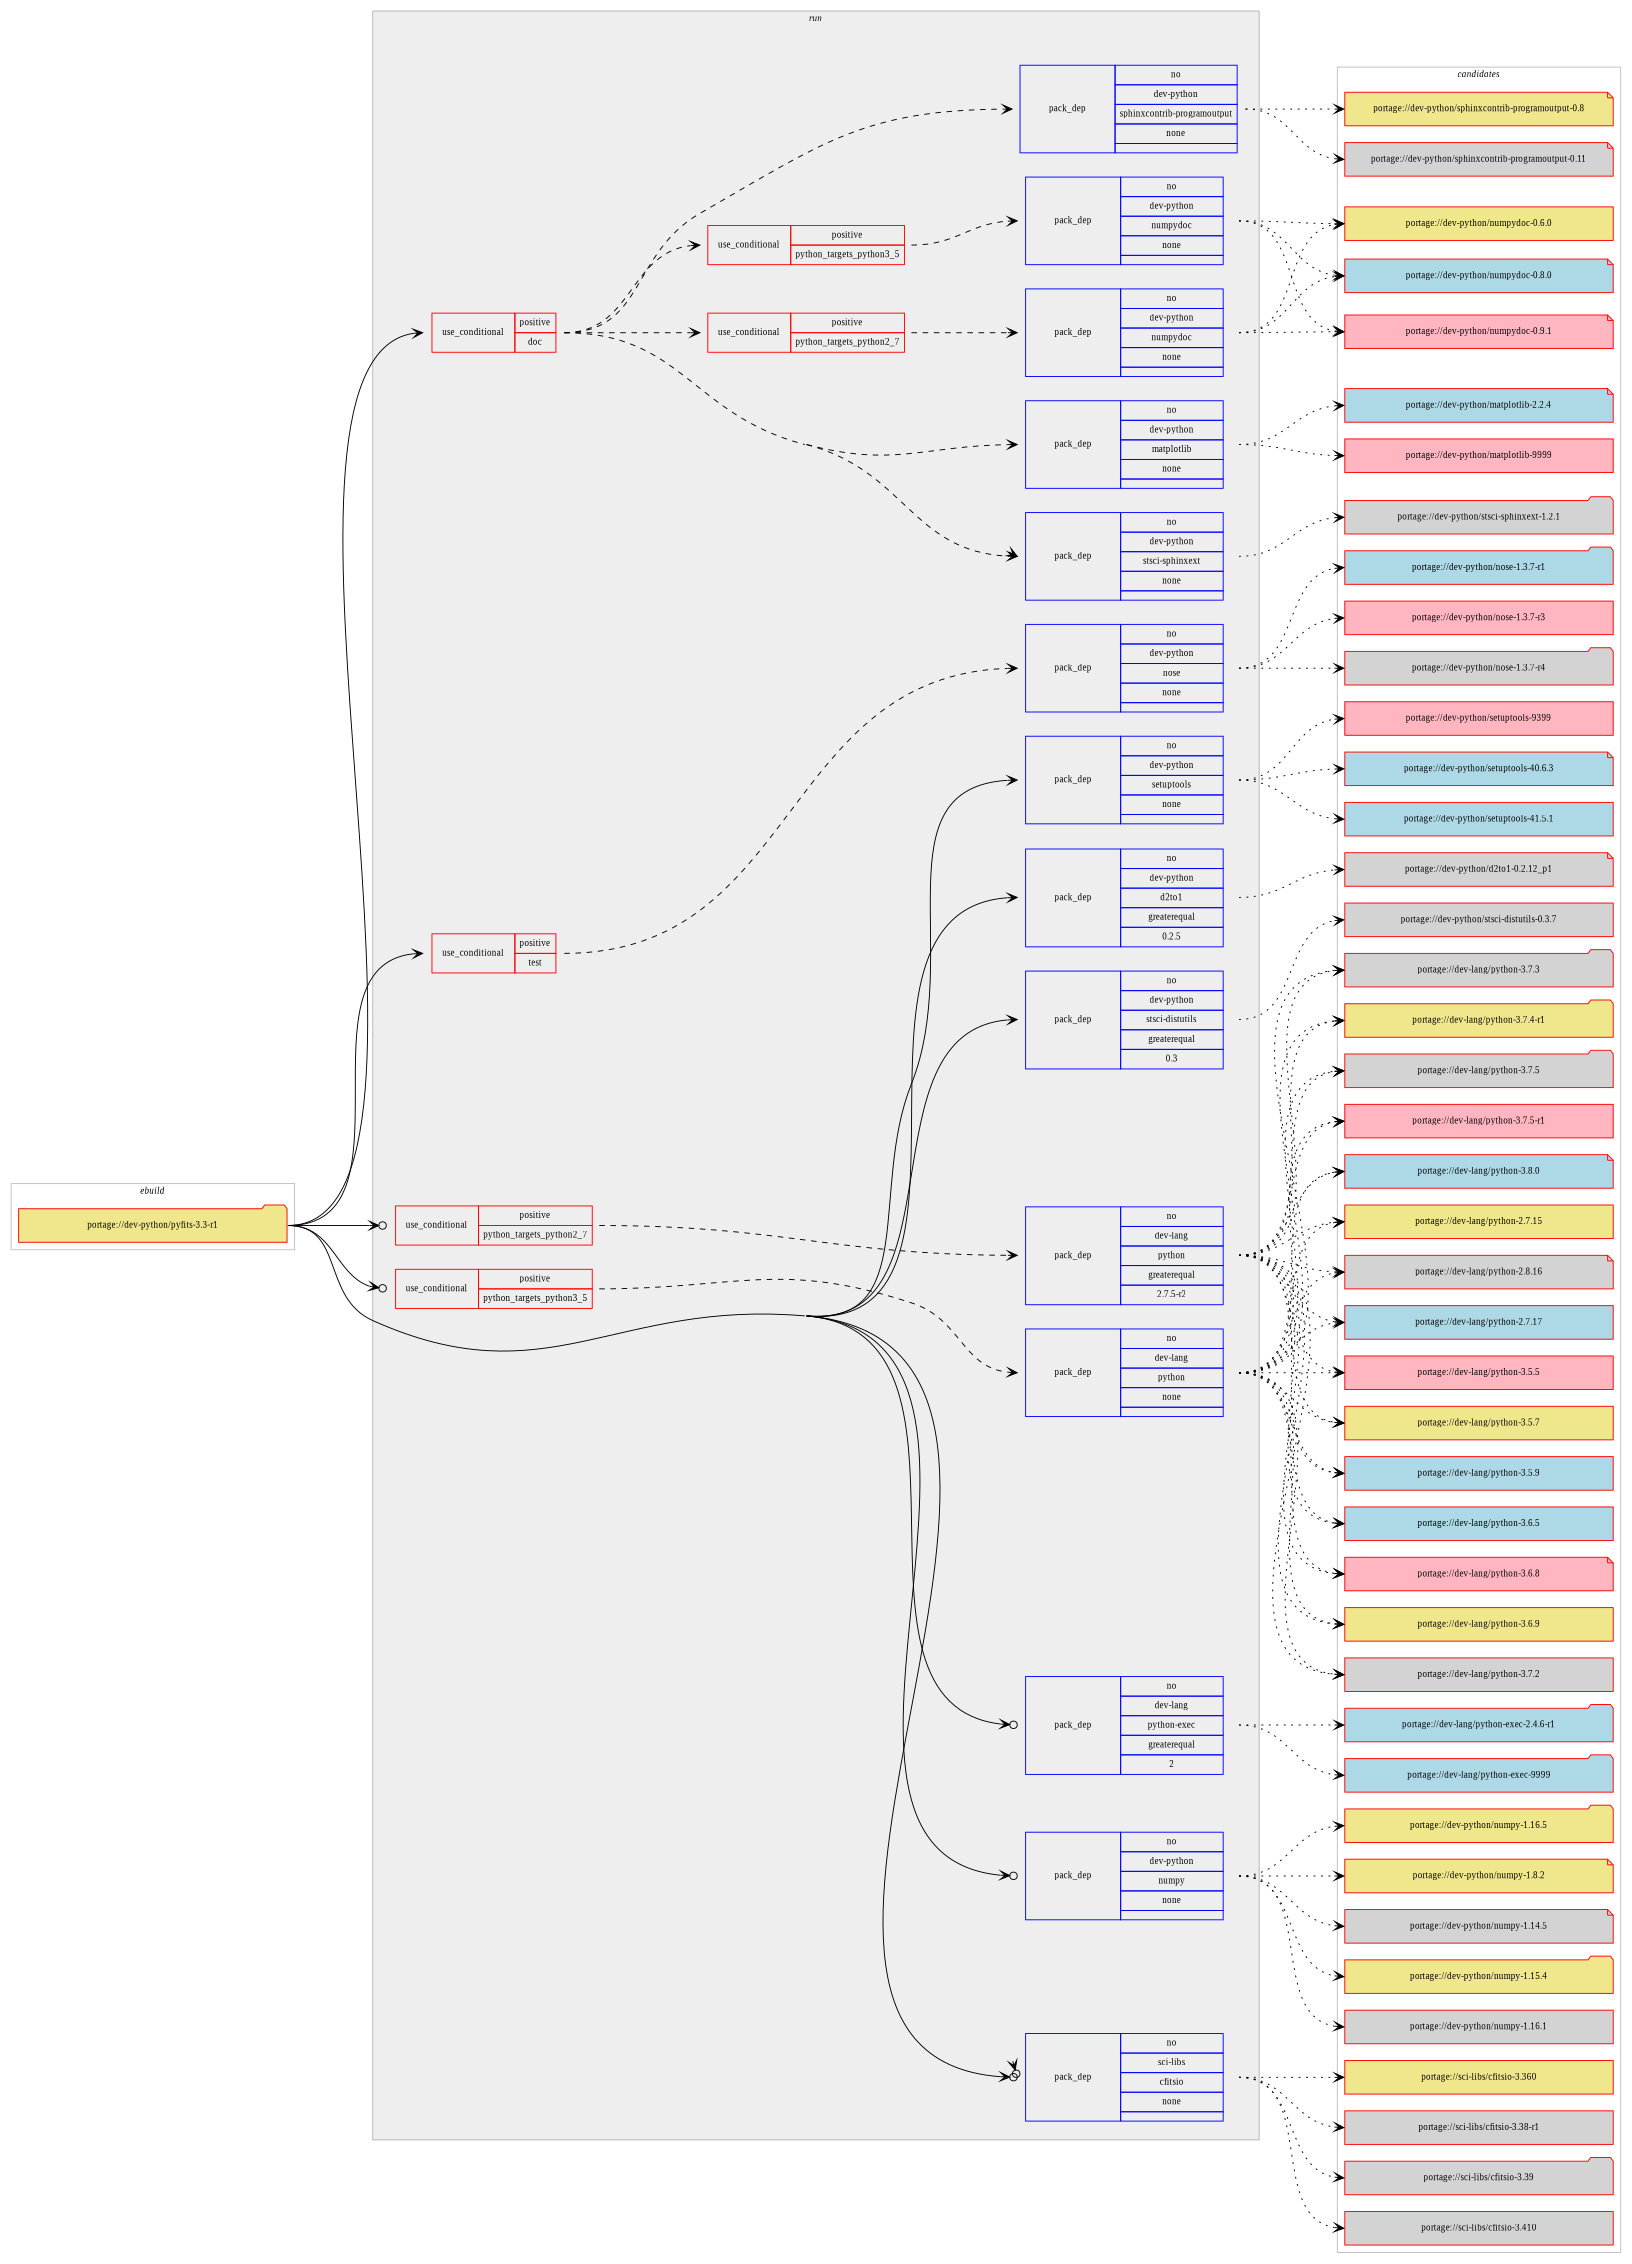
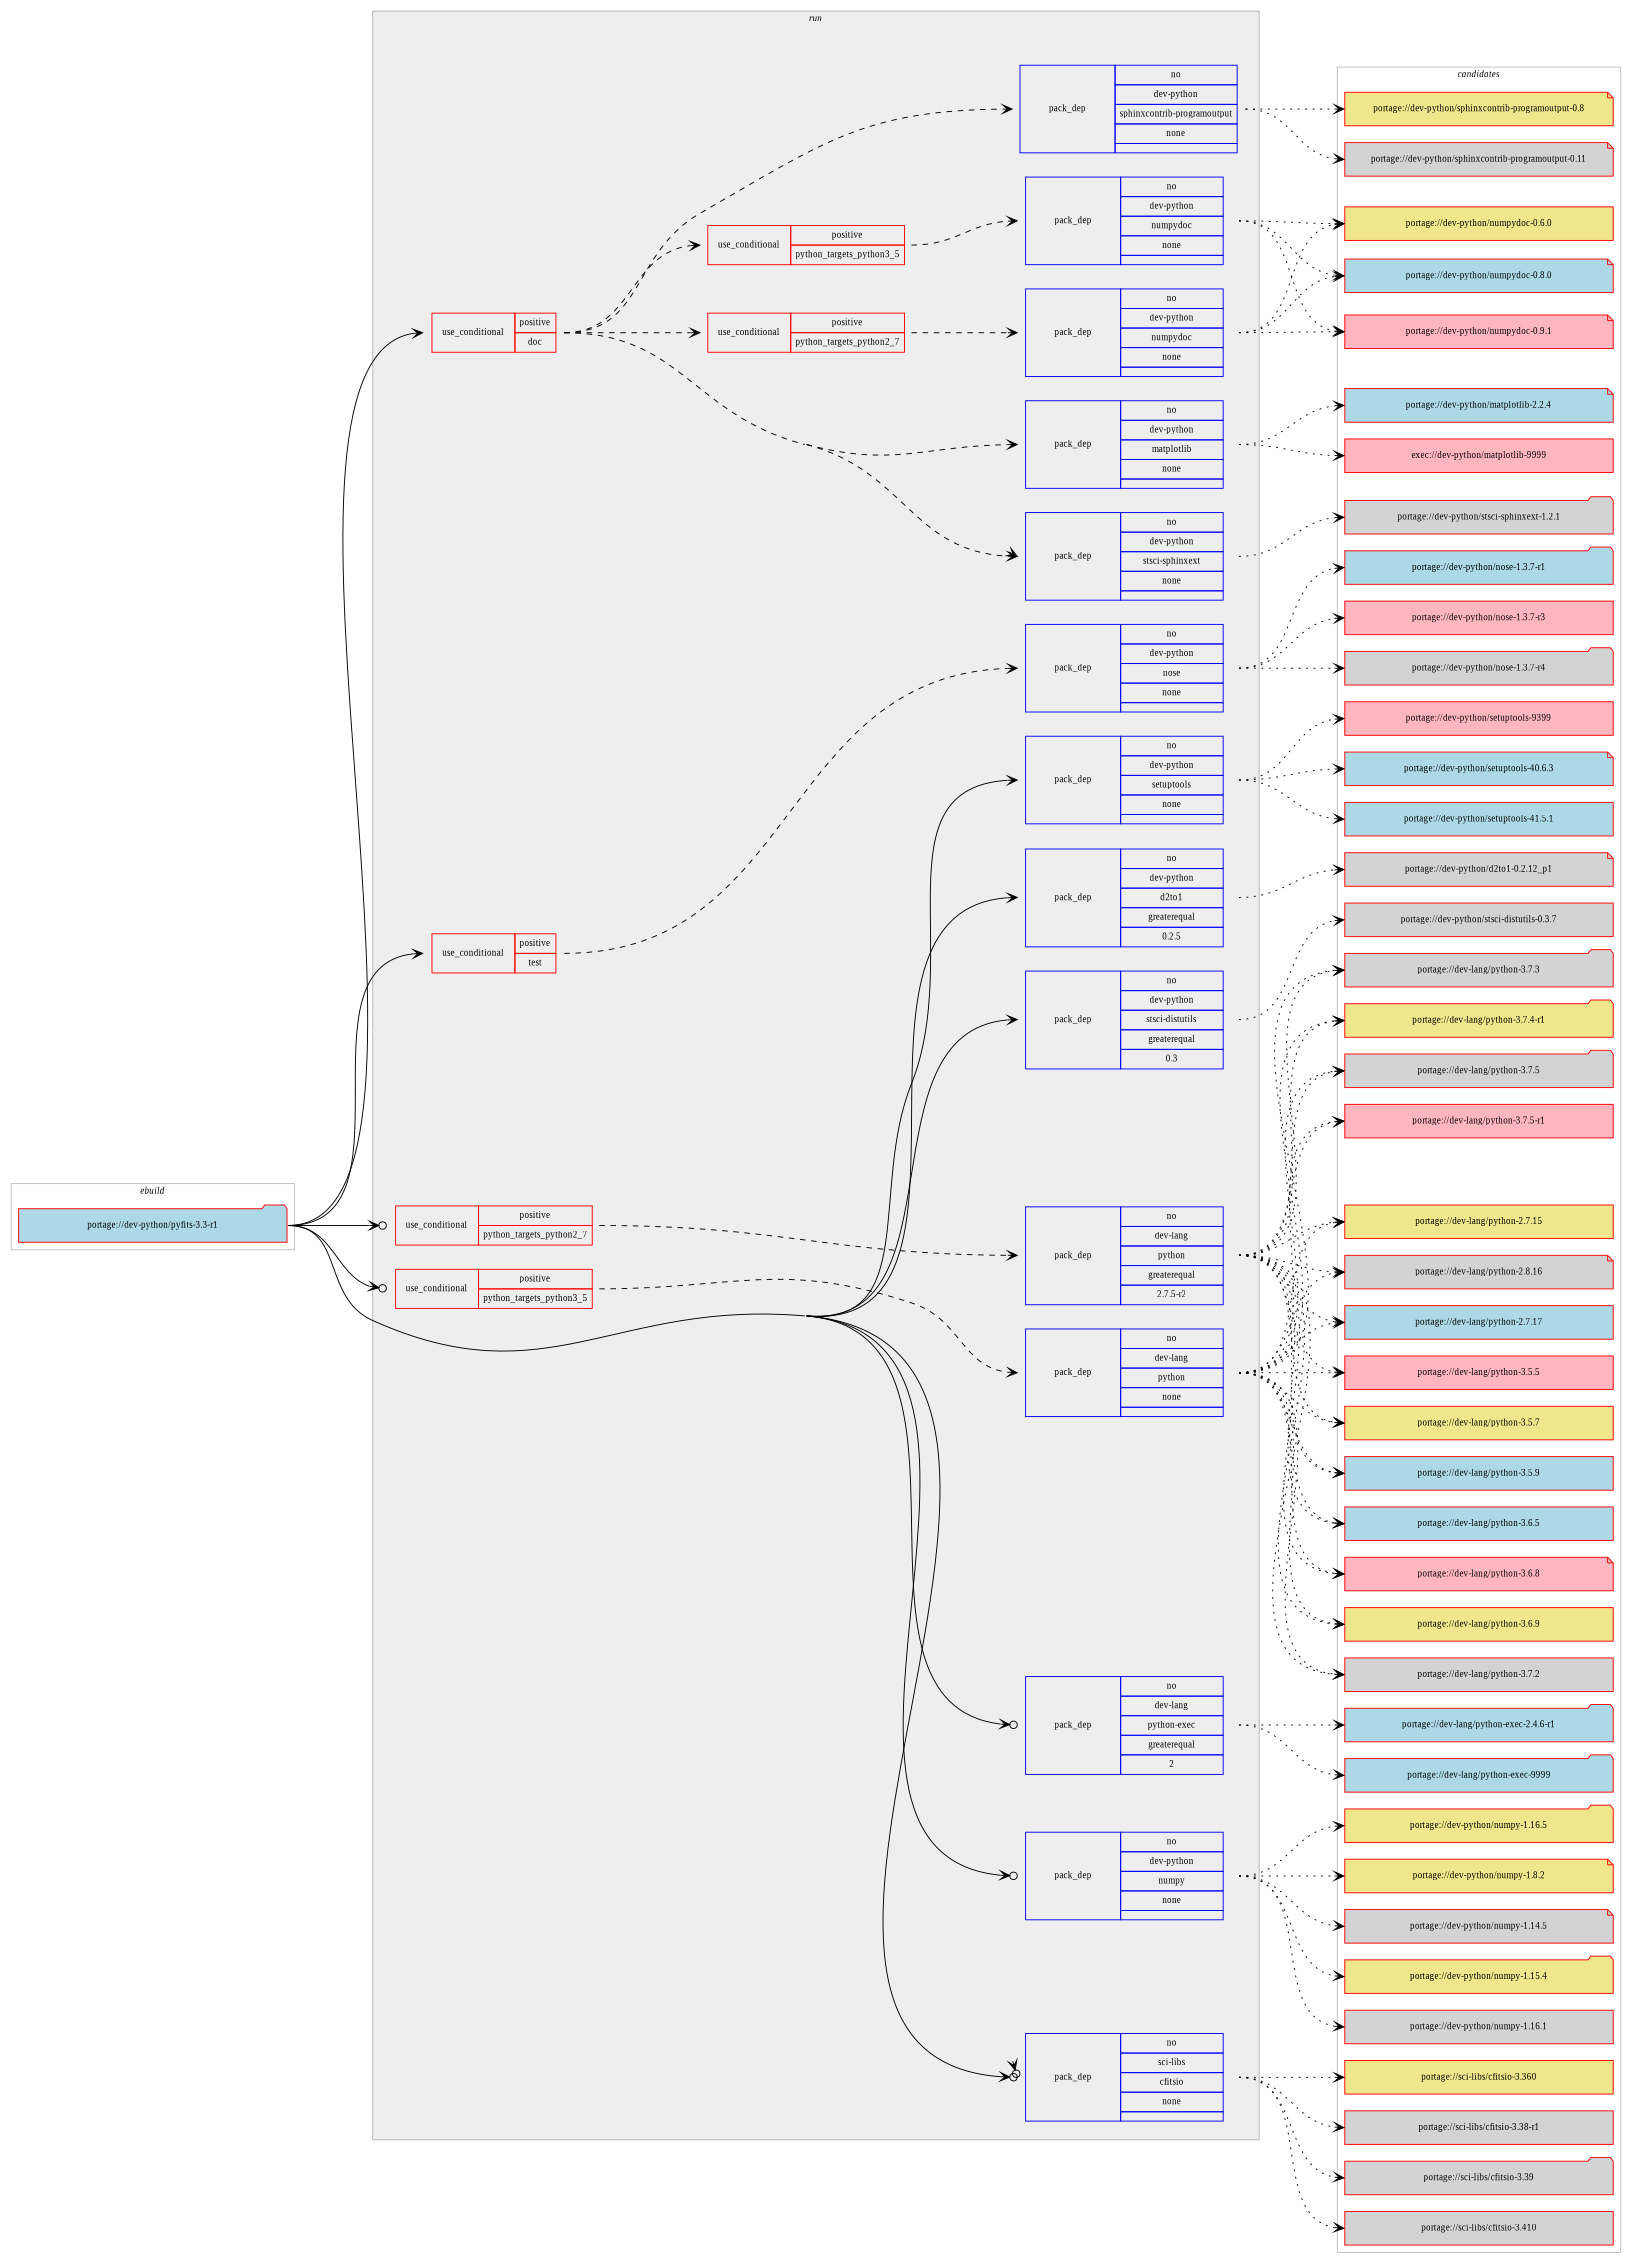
node "portage://dev-python/matplotlib-9999": label "portage://dev-python/matplotlib-9999" -> "exec://dev-python/matplotlib-9999"
node "portage://dev-lang/python-3.8.0": removed
node "portage://dev-python/pyfits-3.3-r1": fillcolor khaki -> lightblue
